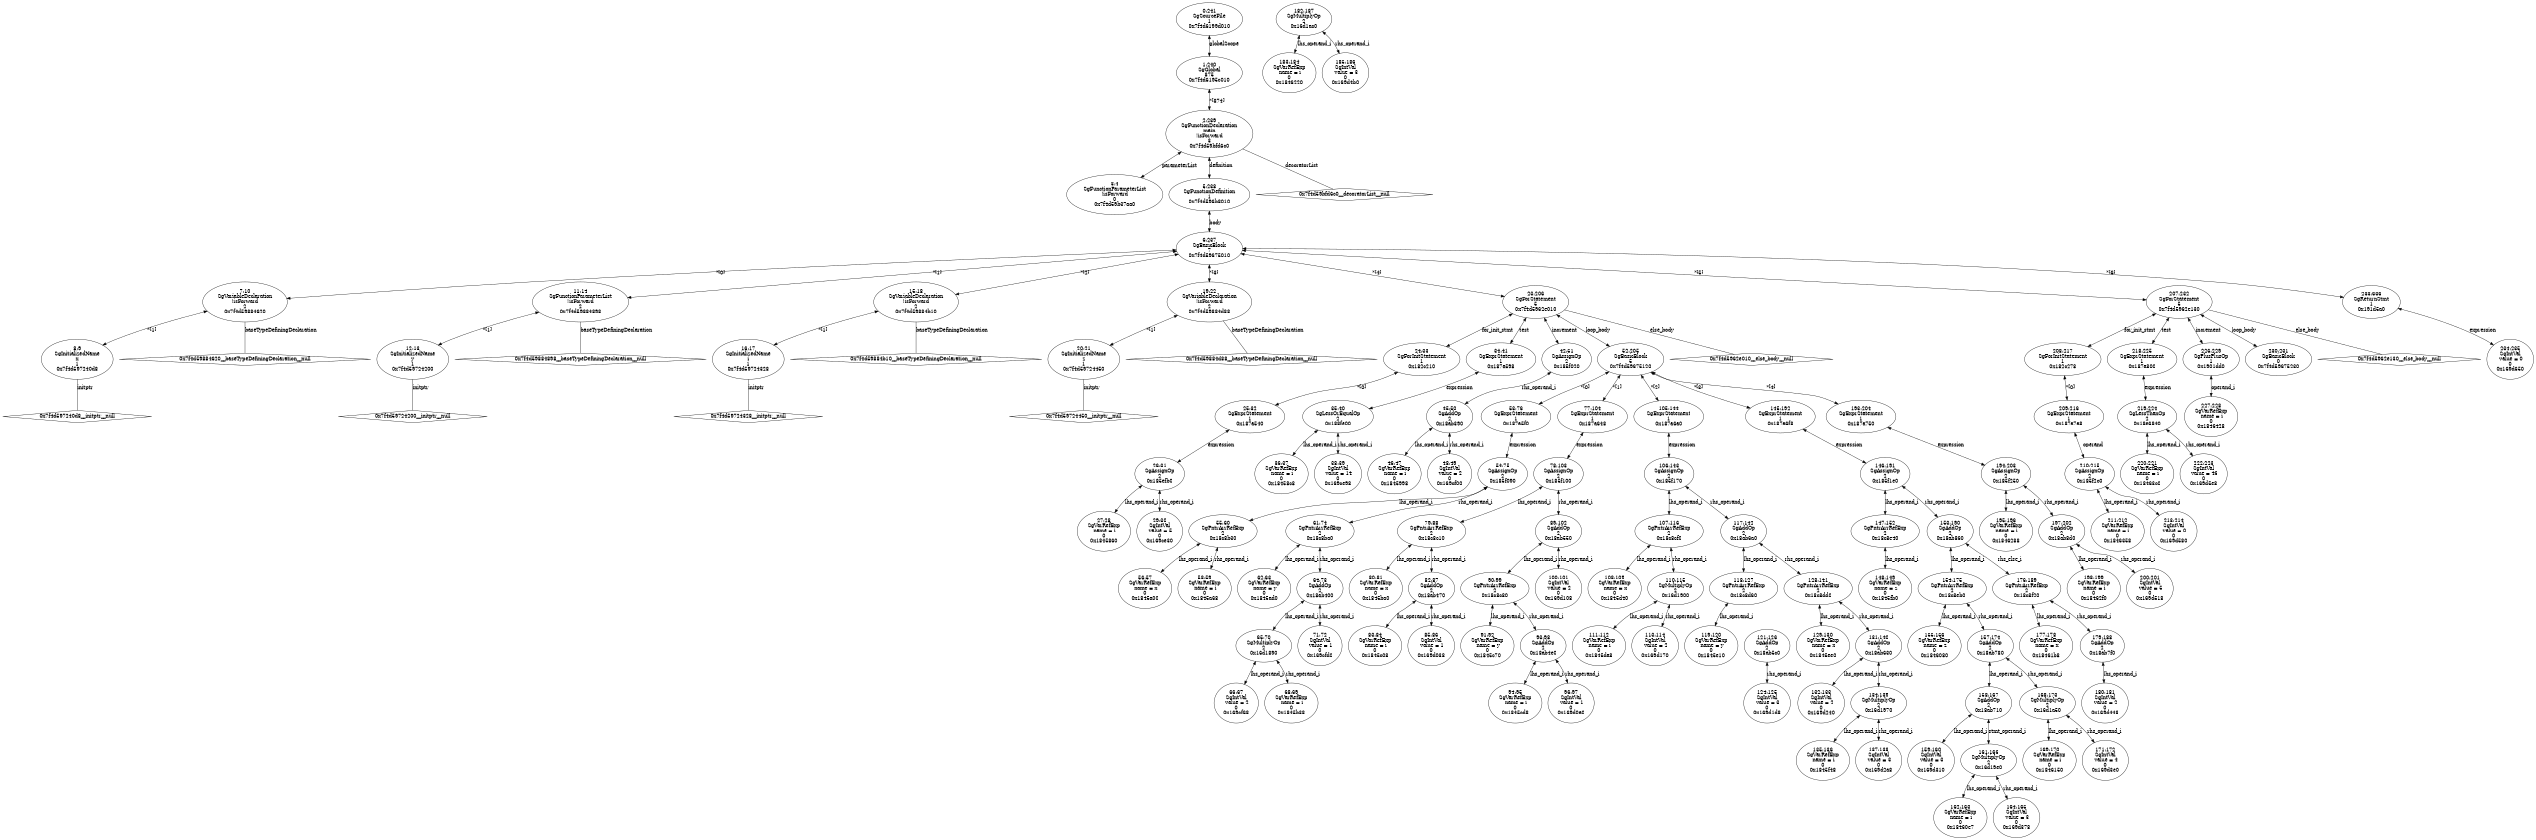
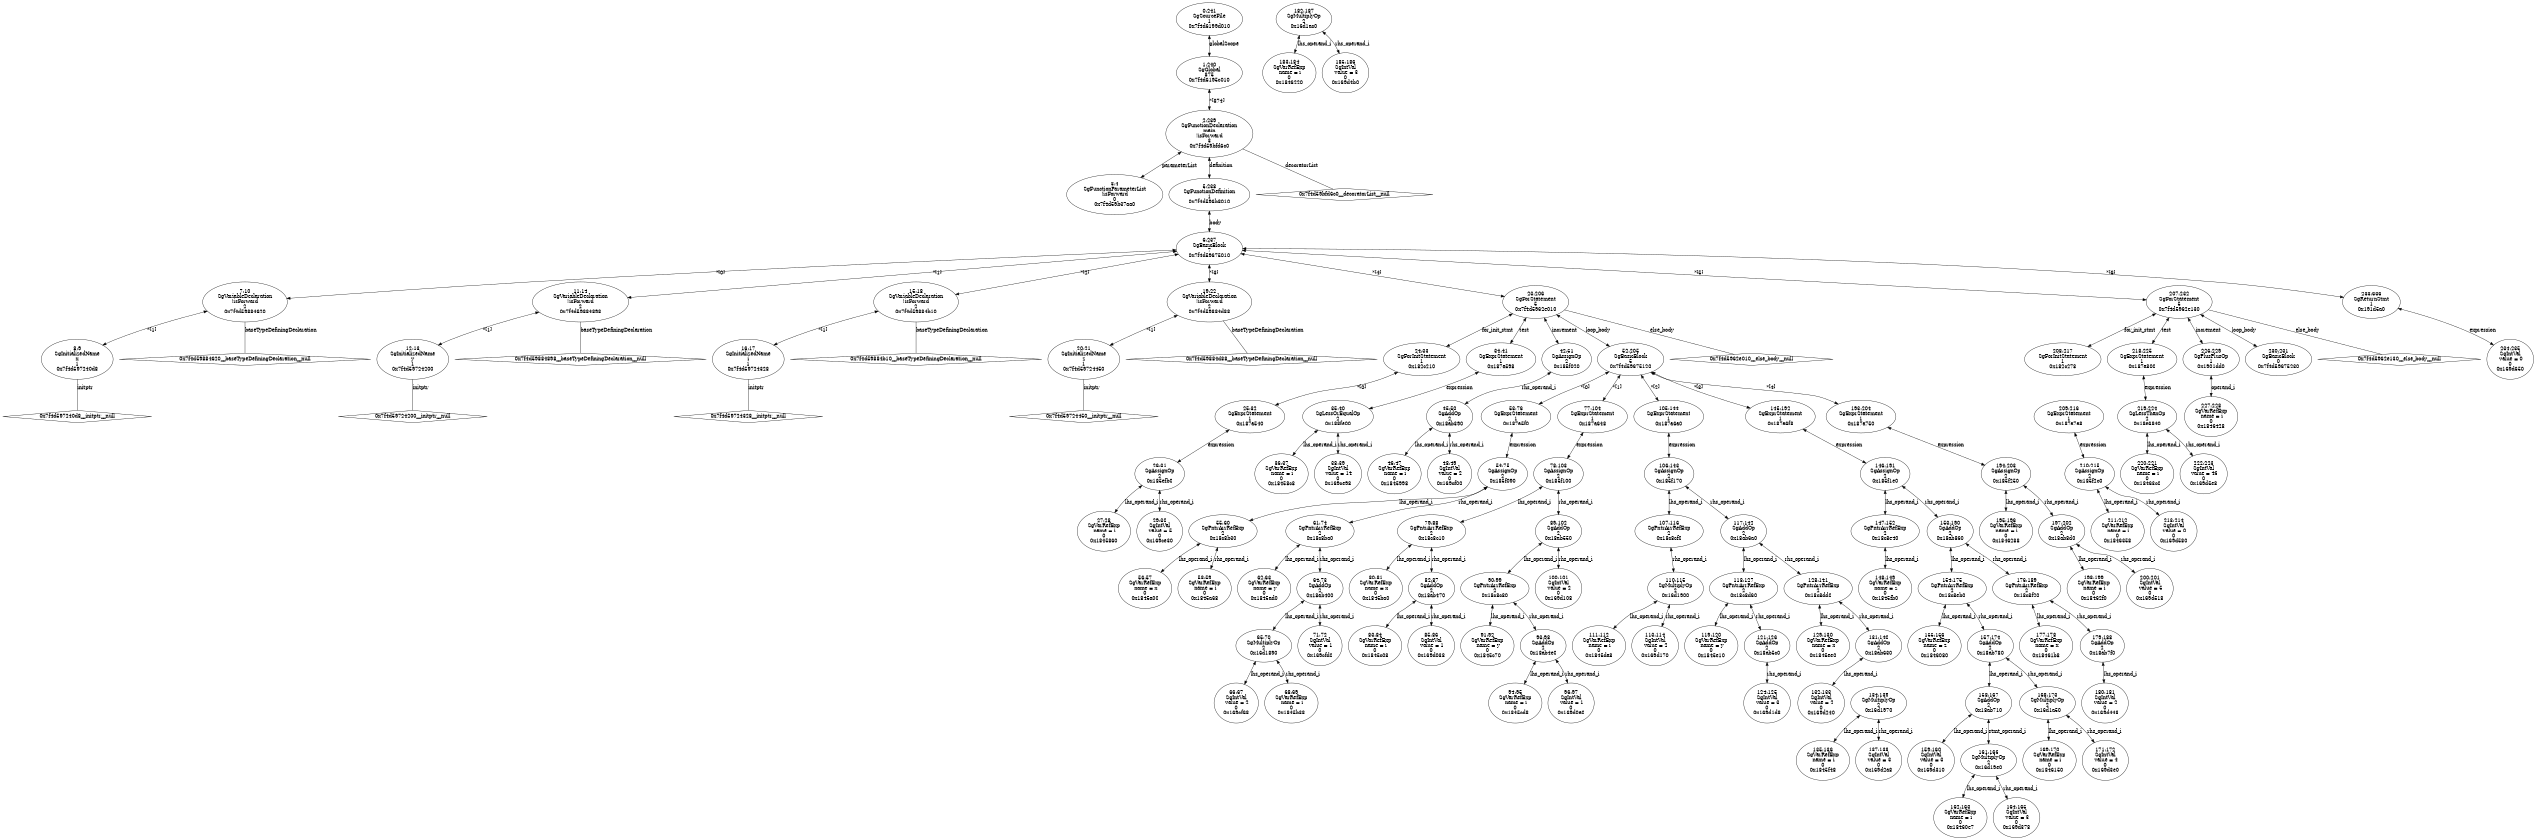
node "11:14 SgFunctionParameterList !isForward 2 0x7f4d59884898": label "11:14 SgFunctionParameterList !isForward 2 0x7f4d59884898" -> "11:14 SgVariableDeclaration !isForward 2 0x7f4d59884898"
edge "208:217 SgForInitStatement 1 0x182c278" -- "209:216 SgExprStatement 1 0x187a7a8": removed, label "*[0]"
edge "209:216 SgExprStatement 1 0x187a7a8" -- "210:215 SgAssignOp 2 0x185f2c0": label "operand" -> "expression"
edge "153:190 SgAddOp 2 0x18ab860" -- "176:189 SgPntrArrRefExp 2 0x18c8f20": label "rhs_else_i" -> "rhs_operand_i"
node "108:109 SgVarRefExp name = x 0 0x1845d40": removed
edge "118:127 SgPntrArrRefExp 2 0x18c8d60" -- "121:126 SgAddOp 2 0x18ab5c0": added, label "rhs_operand_i"
edge "131:140 SgAddOp 2 0x18ab630" -- "134:139 SgMultiplyOp 2 0x16d1970": removed, label "rhs_operand_i"
